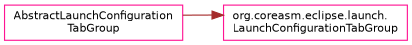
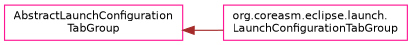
edge "AbstractLaunchConfiguration TabGroup" -> "org.coreasm.eclipse.launch. LaunchConfigurationTabGroup": reversed
